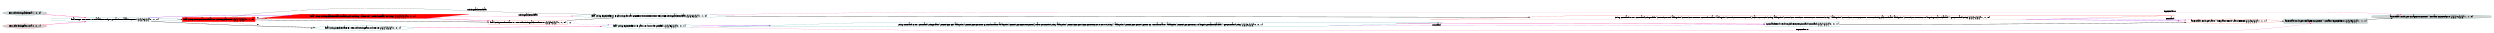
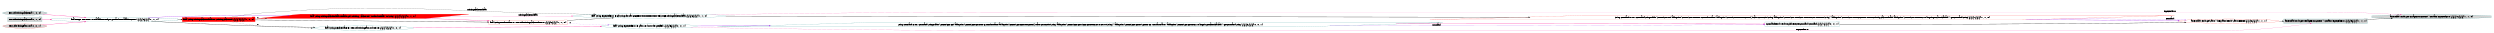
node "testWithMissingCacheXml['0', '1', '0']": added
